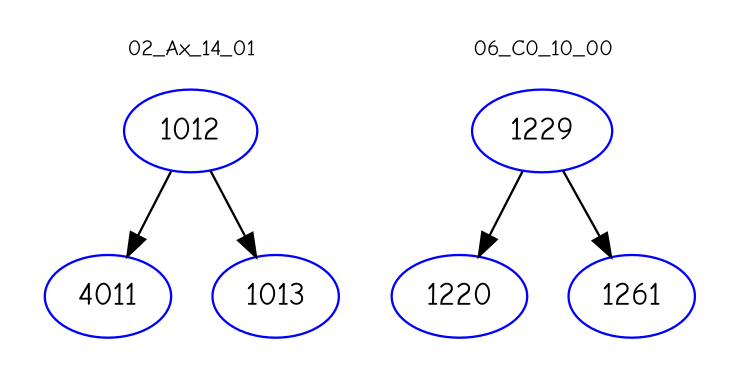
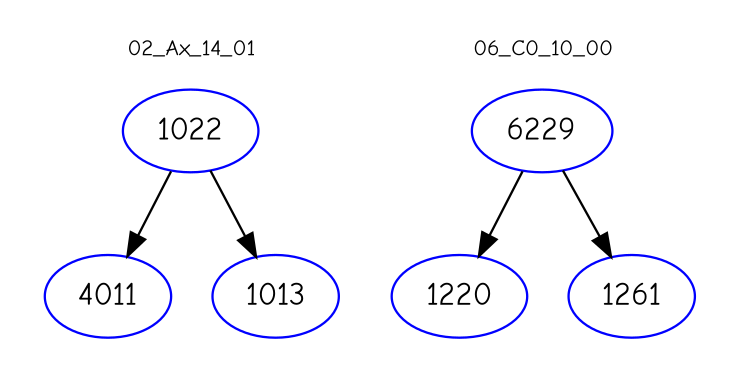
node "1012": label "1012" -> "1022"
node "1229": label "1229" -> "6229"
